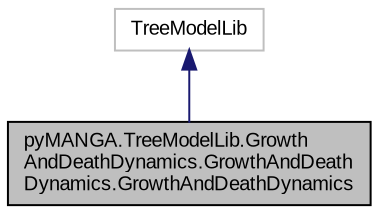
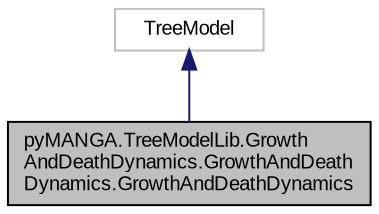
node "TreeModelLib": label "TreeModelLib" -> "TreeModel"
